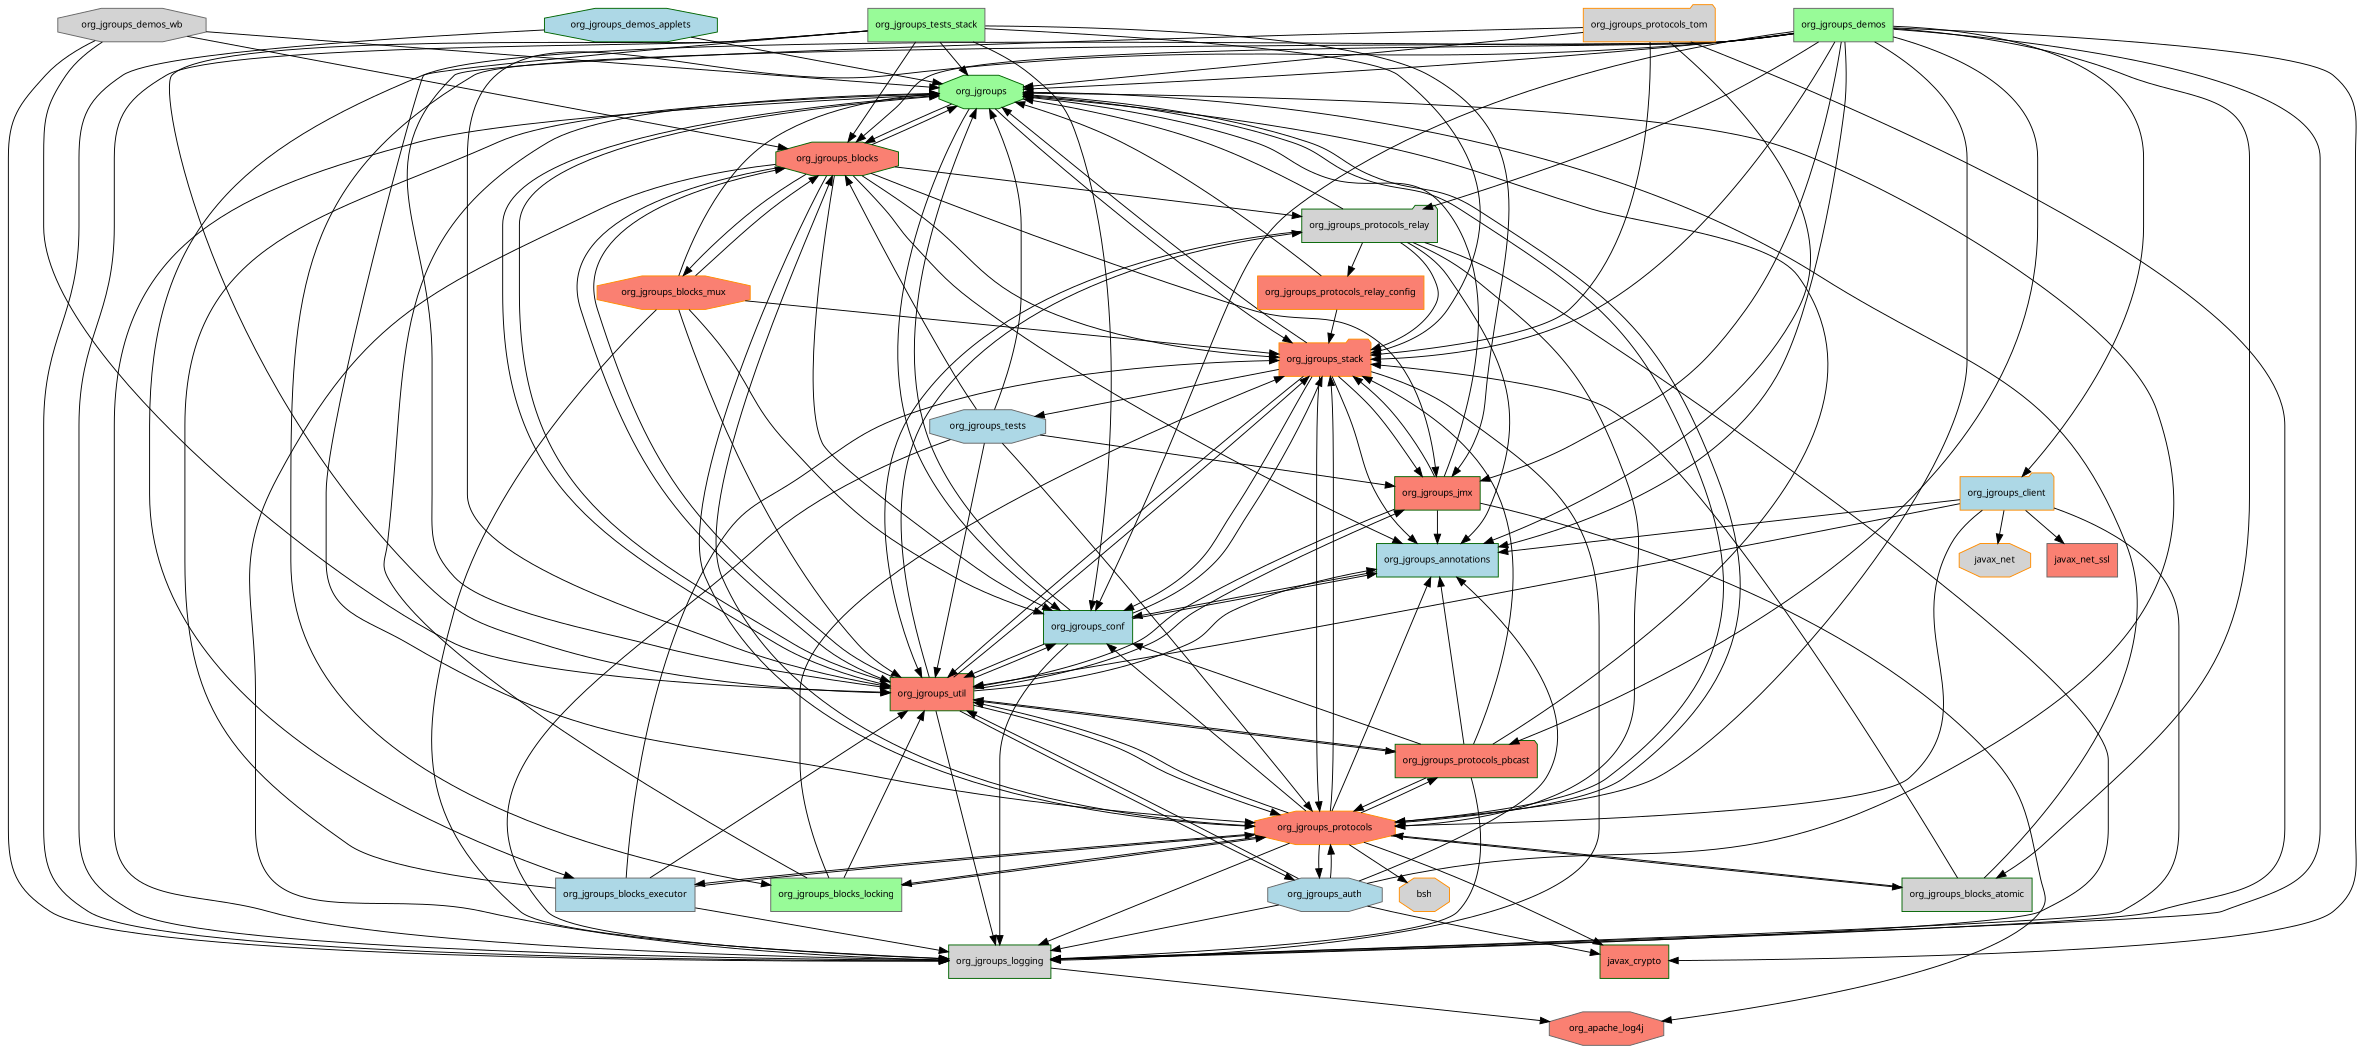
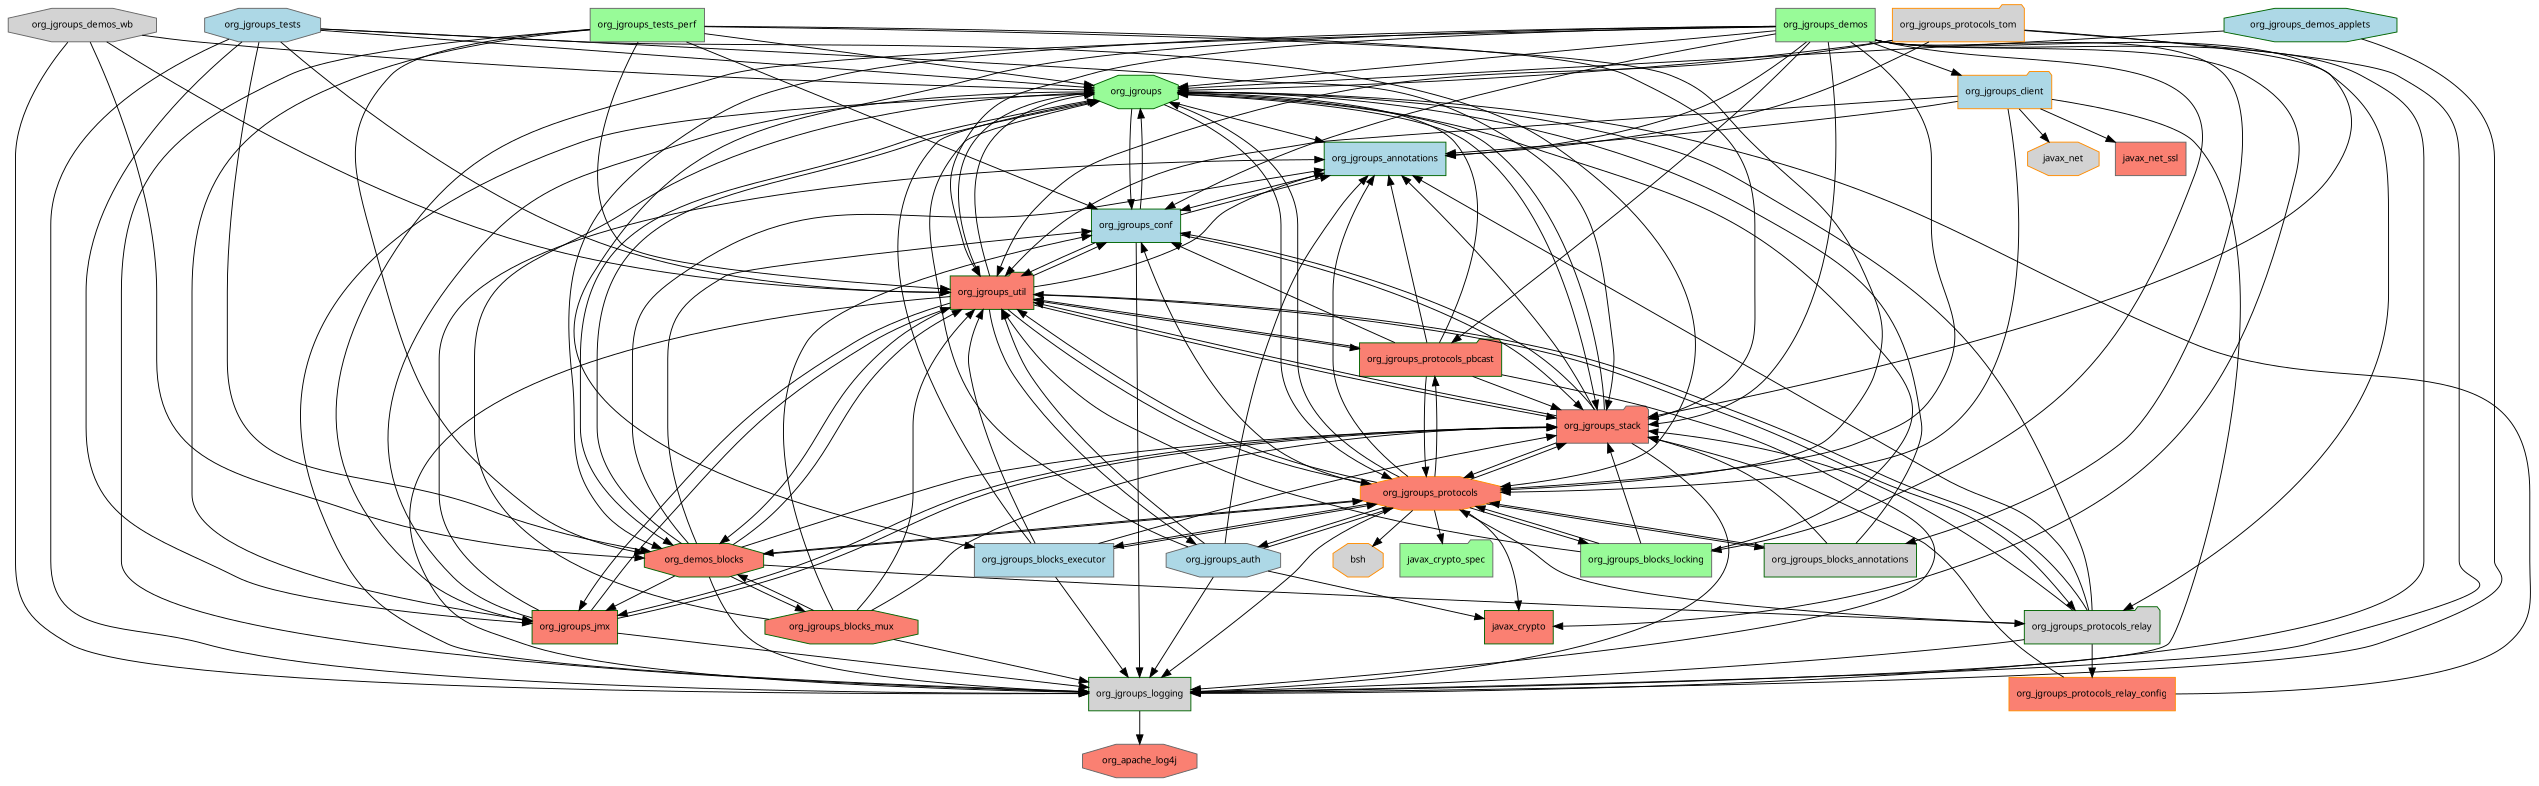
node "org_jgroups_tests_stack": label "org_jgroups_tests_stack" -> "org_jgroups_tests_perf"
edge "org_jgroups" -> "org_jgroups_annotations": added
node "org_jgroups_blocks": label "org_jgroups_blocks" -> "org_demos_blocks"
node "org_jgroups_blocks_mux": color darkorange -> darkgreen
node "org_jgroups_stack": color darkorange -> gray40
edge "org_jgroups_stack" -> "org_jgroups_tests": reversed
node "javax_crypto_spec": added
edge "org_jgroups_jmx" -> "org_apache_log4j": now "org_jgroups_jmx" -> "org_jgroups_logging"
node "org_jgroups_blocks_atomic": label "org_jgroups_blocks_atomic" -> "org_jgroups_blocks_annotations"
